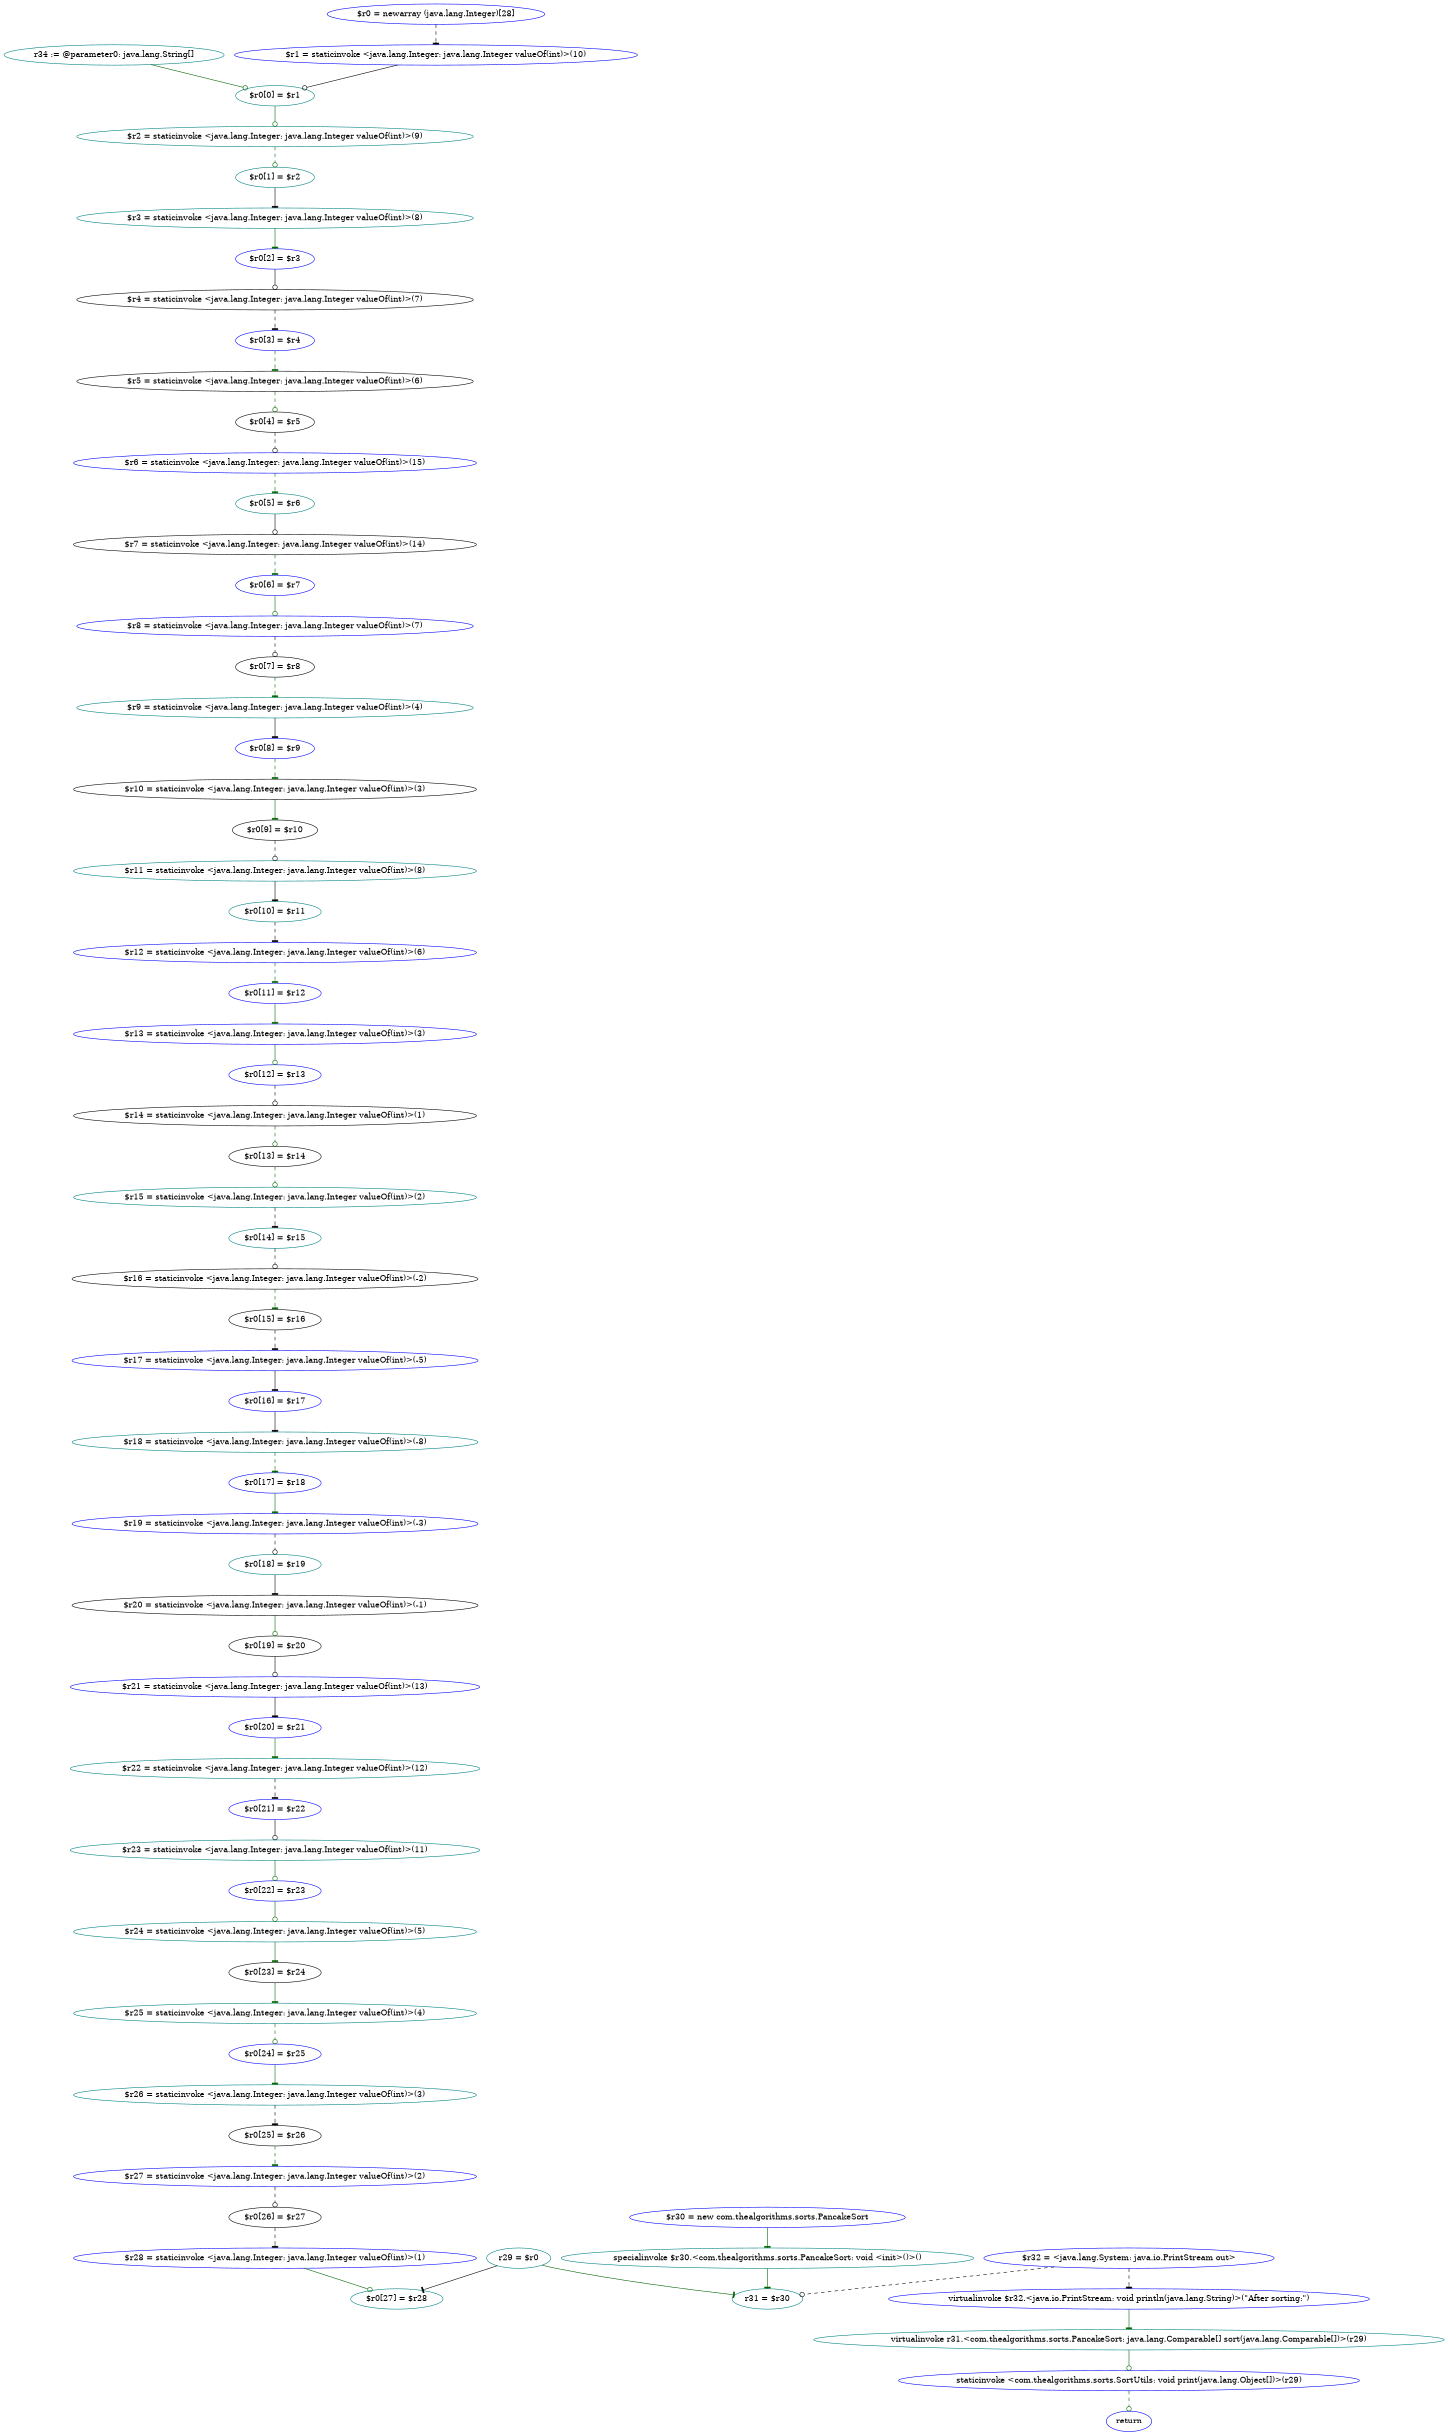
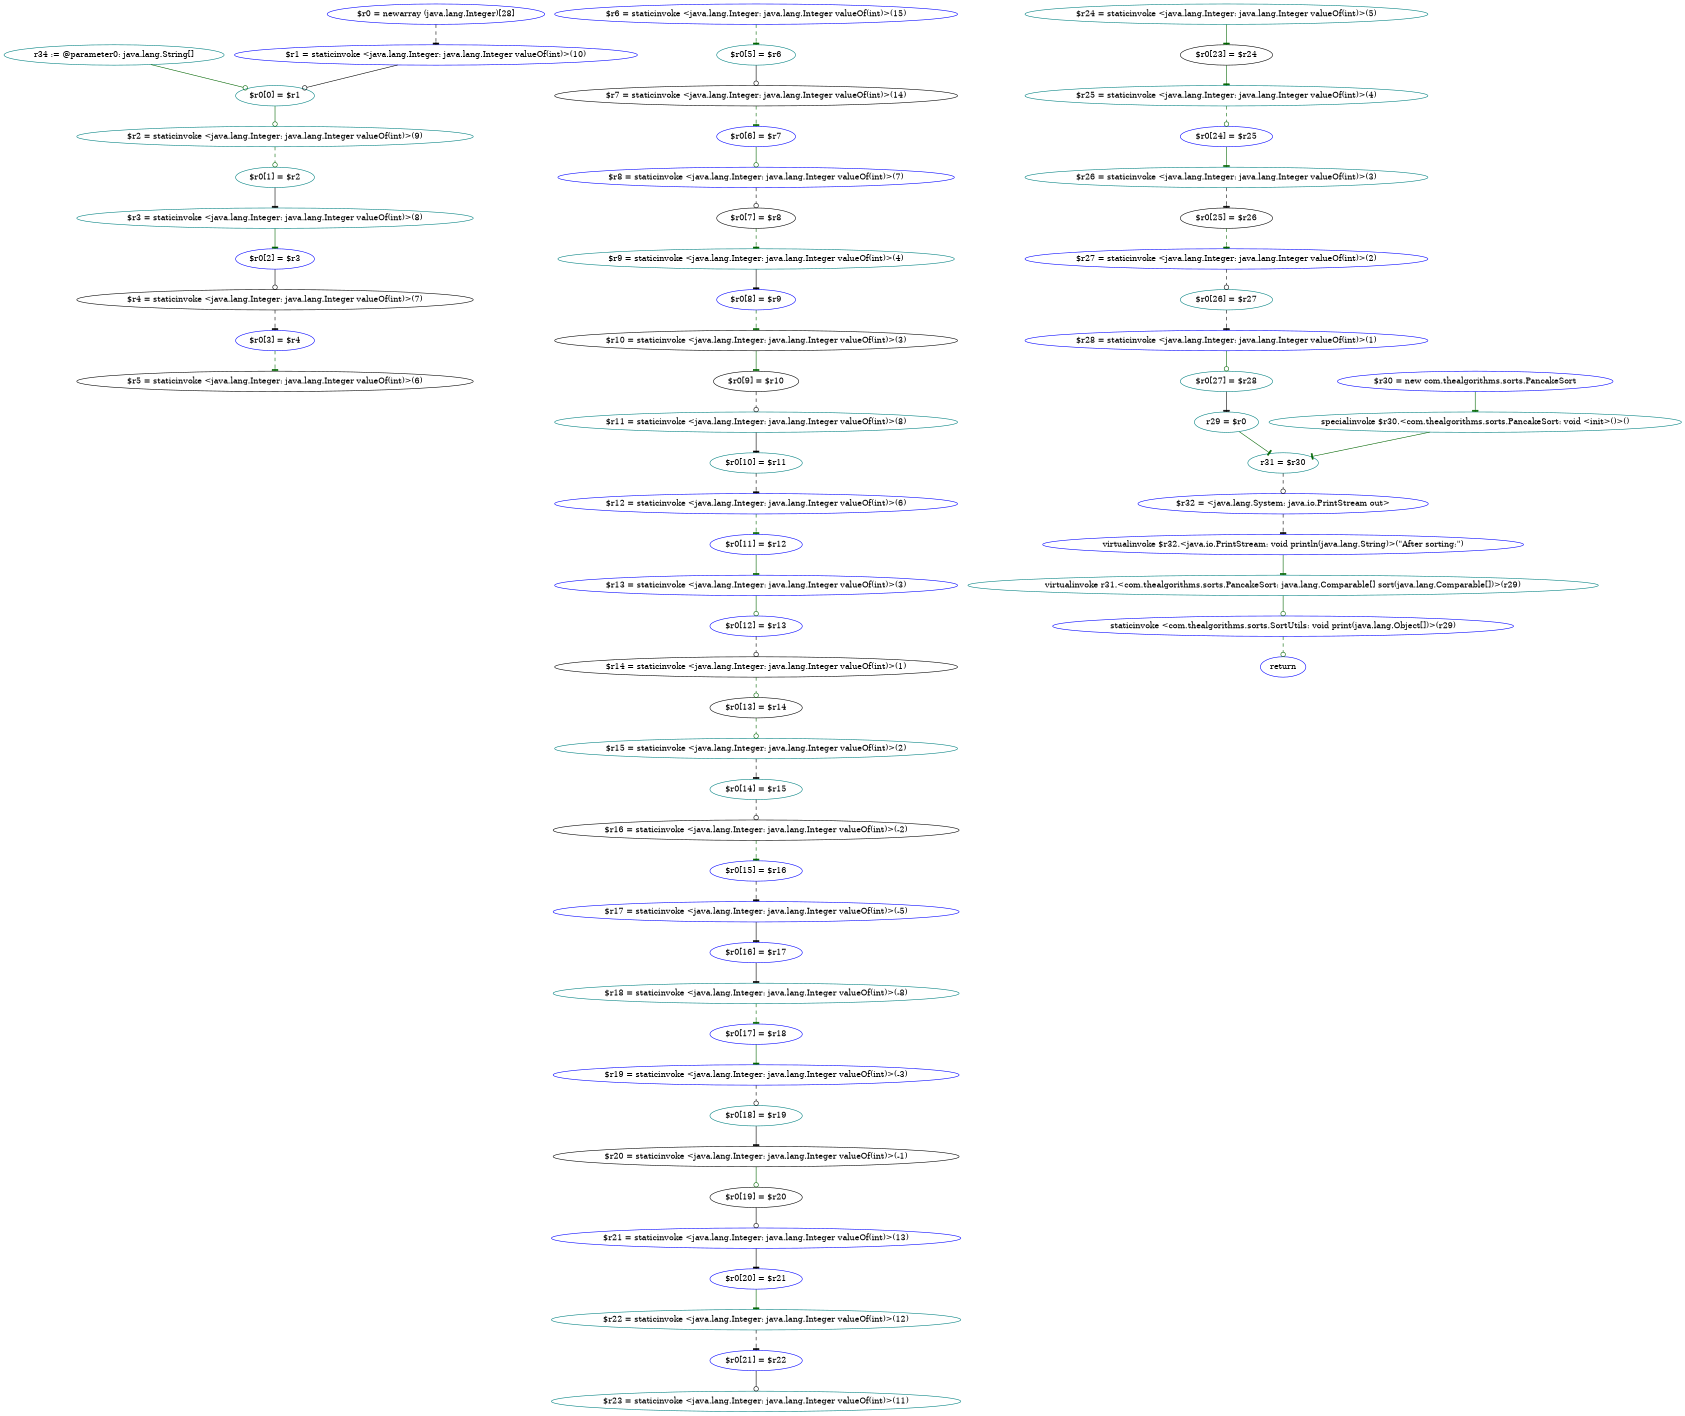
node "$r0[4] = $r5": removed
node "$r0[15] = $r16": color black -> blue
node "$r0[22] = $r23": removed
node "$r0[26] = $r27": color black -> teal
edge "r29 = $r0" -> "$r0[27] = $r28": reversed
edge "$r32 = <java.lang.System: java.io.PrintStream out>" -> "r31 = $r30": reversed
